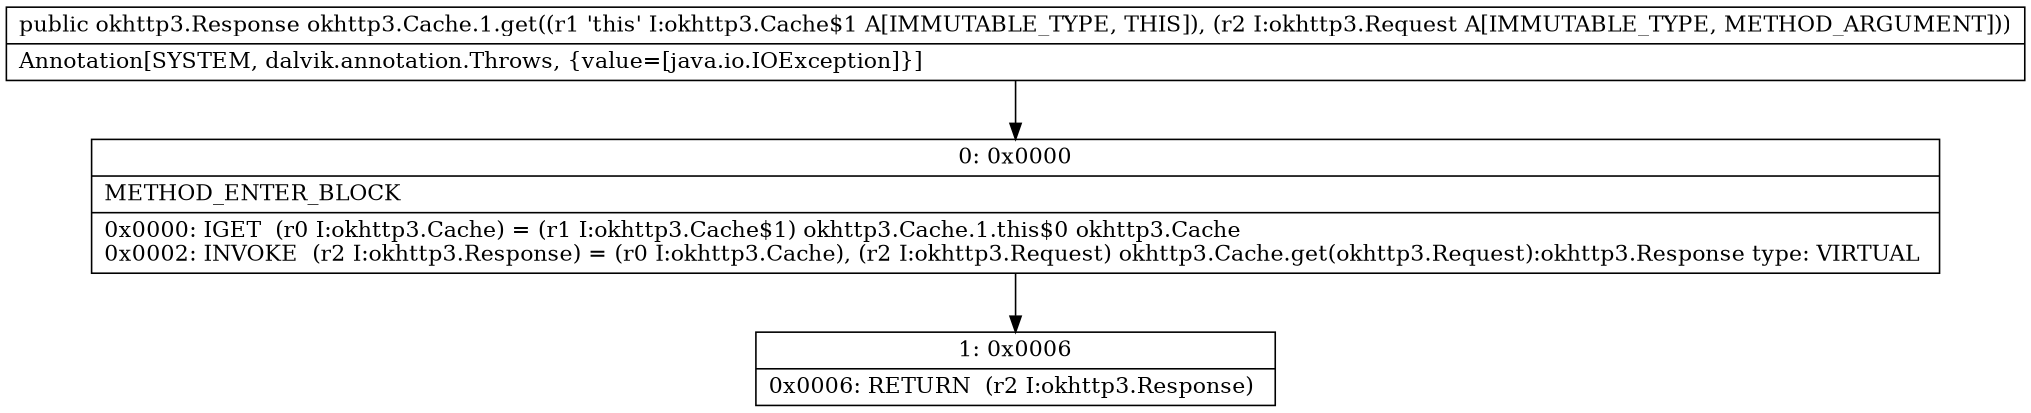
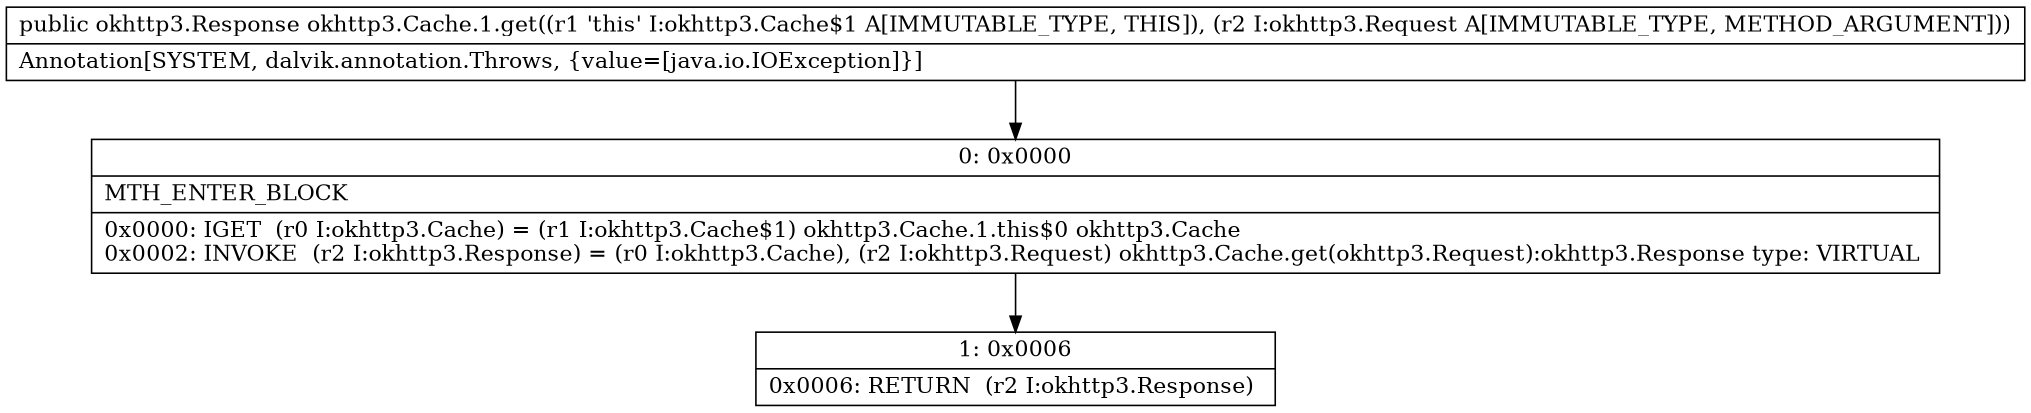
node "0: 0x0000": text "METHOD_ENTER_BLOCK" -> "MTH_ENTER_BLOCK"
